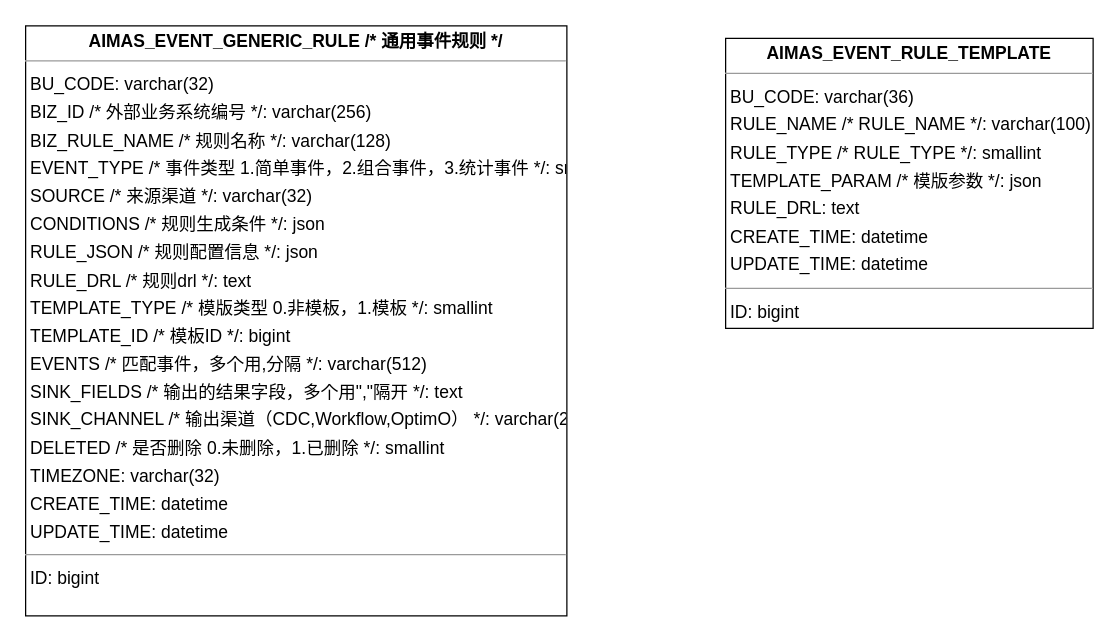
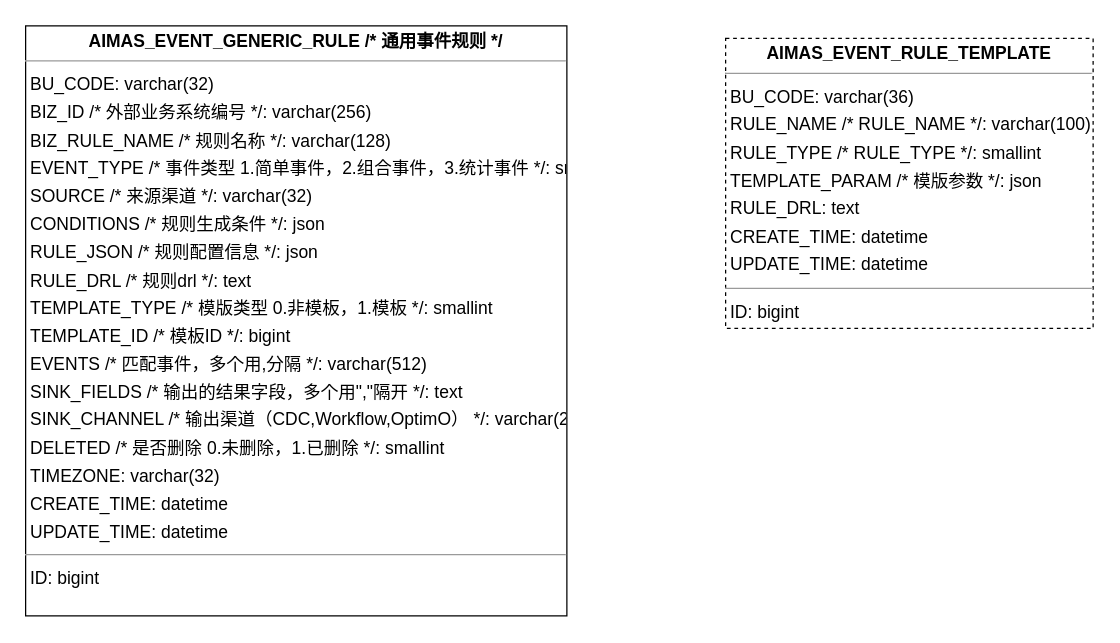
node "AIMAS_EVENT_RULE_TEMPLATE BU_CODE: varchar(36) RULE_NAME /* RULE_NAME */: varchar(100) RULE_TYPE /* RULE_TYPE */: smallint TEMPLATE_PARAM /* 模版参数 */: json RULE_DRL: text CREATE_TIME: datetime UPDATE_TIME: datetime ID: bigint": style solid -> dashed
